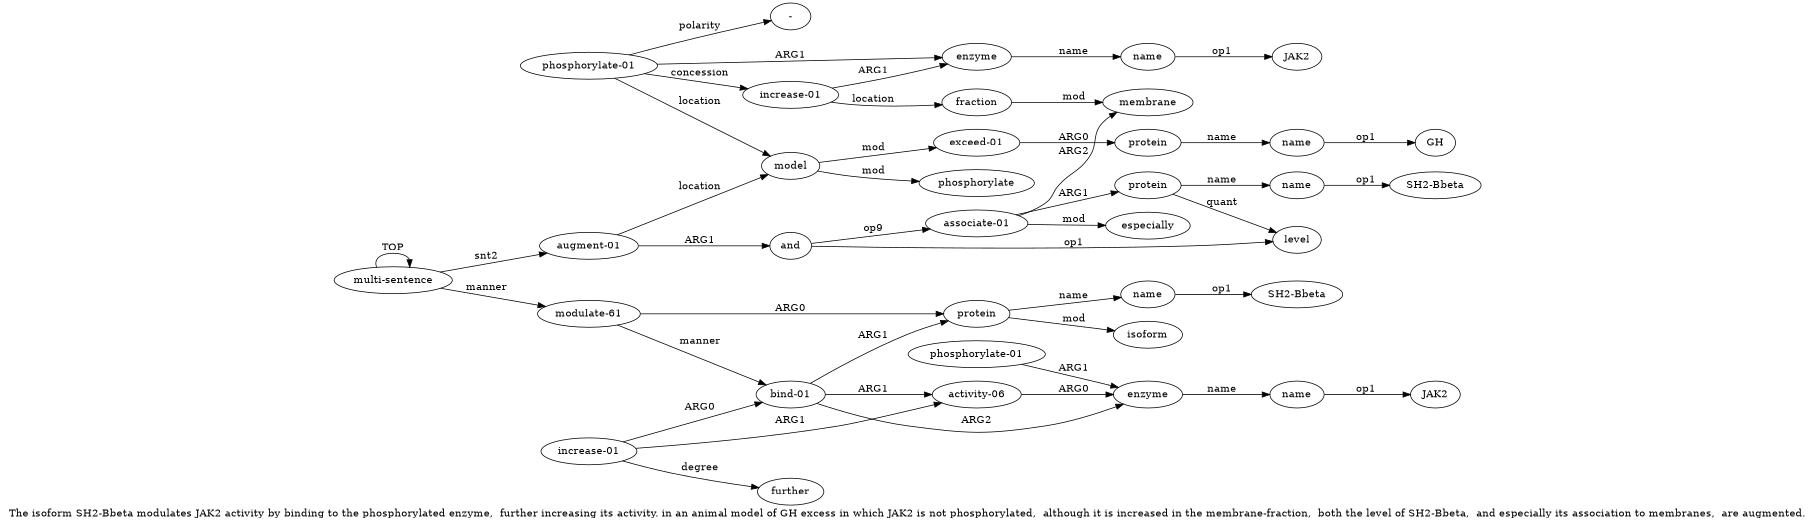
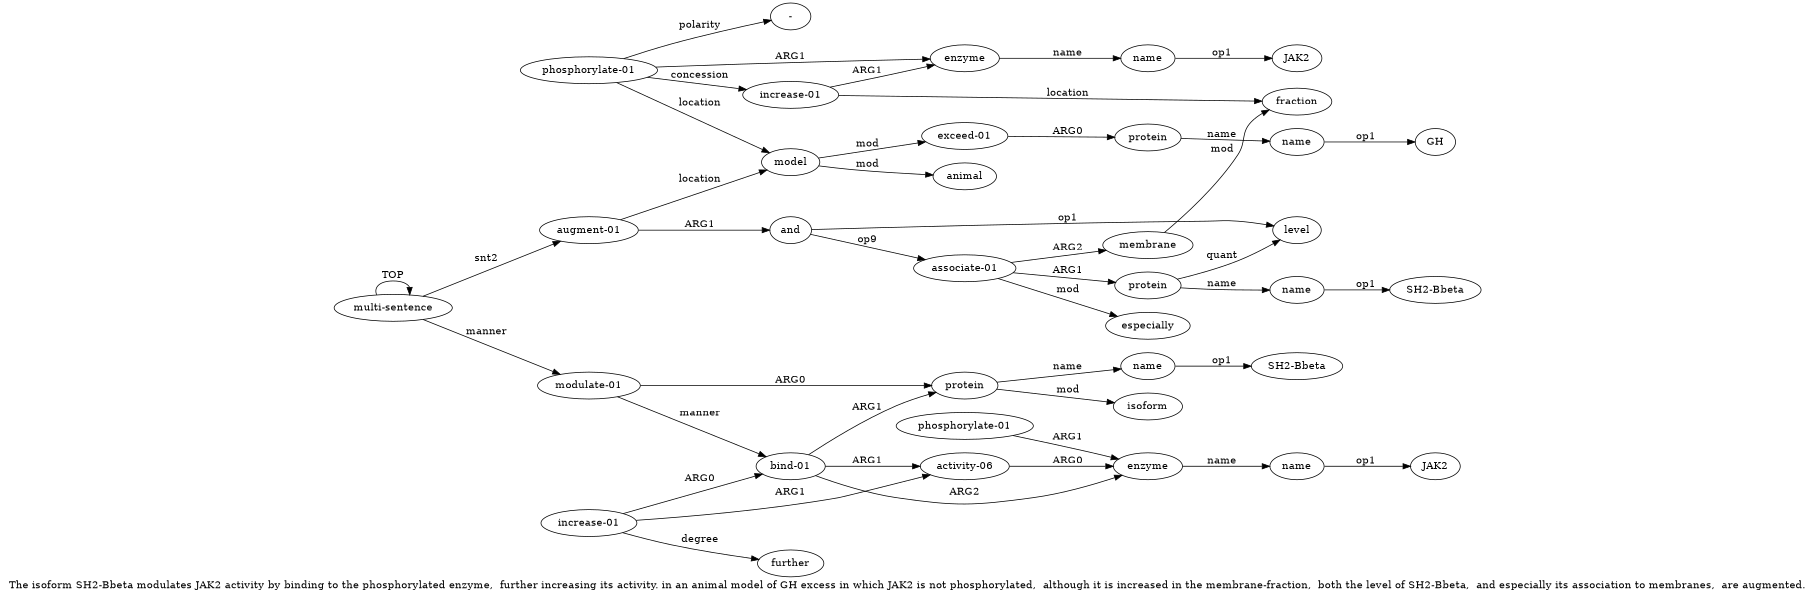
edge "fraction" -> "membrane": reversed
node "phosphorylate": label "phosphorylate" -> "animal"
node "modulate-61": label "modulate-61" -> "modulate-01"
